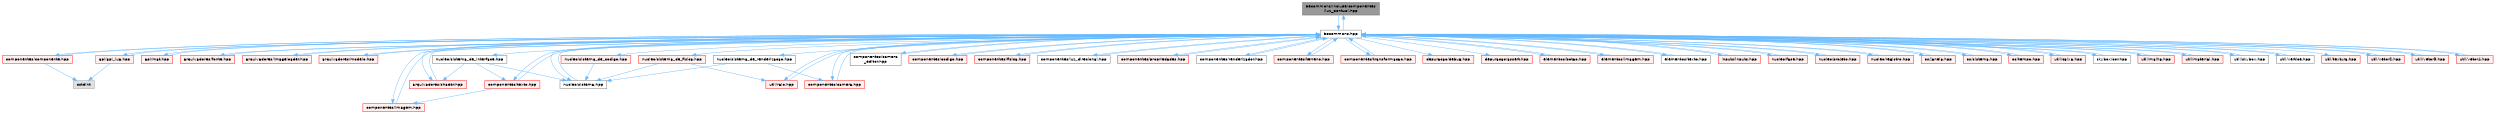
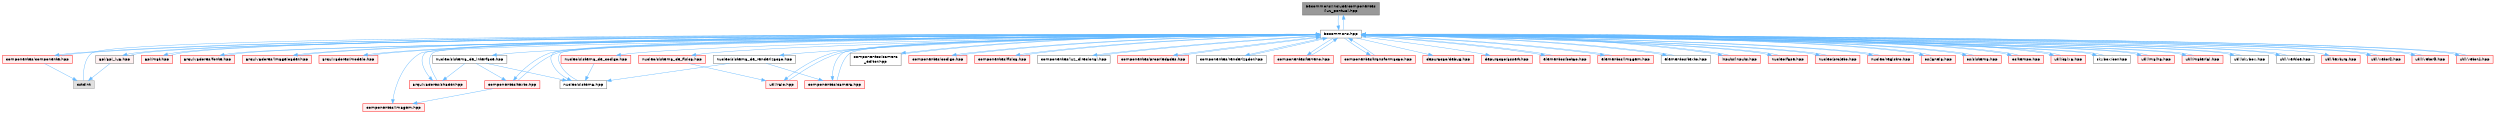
edge "componentes/imagem.hpp" -> "becommons.hpp": now "cstdint" -> "becommons.hpp"
edge "nucleo/sistema_de_fisica.hpp" -> "nucleo/sistema.hpp": removed
